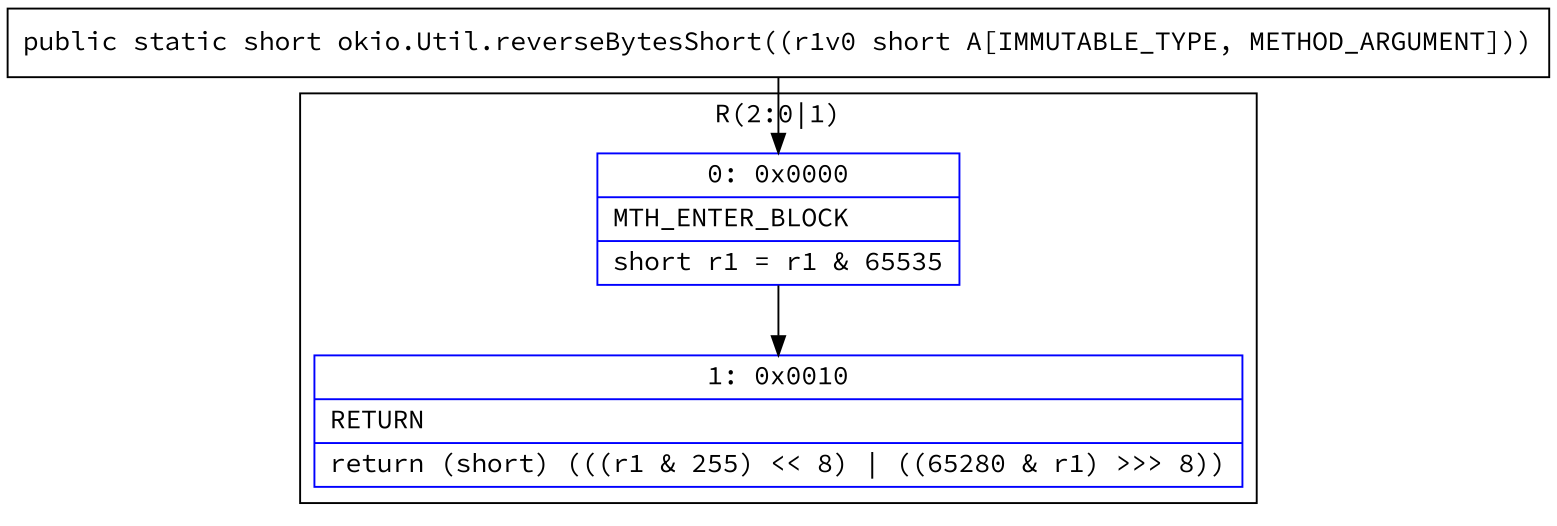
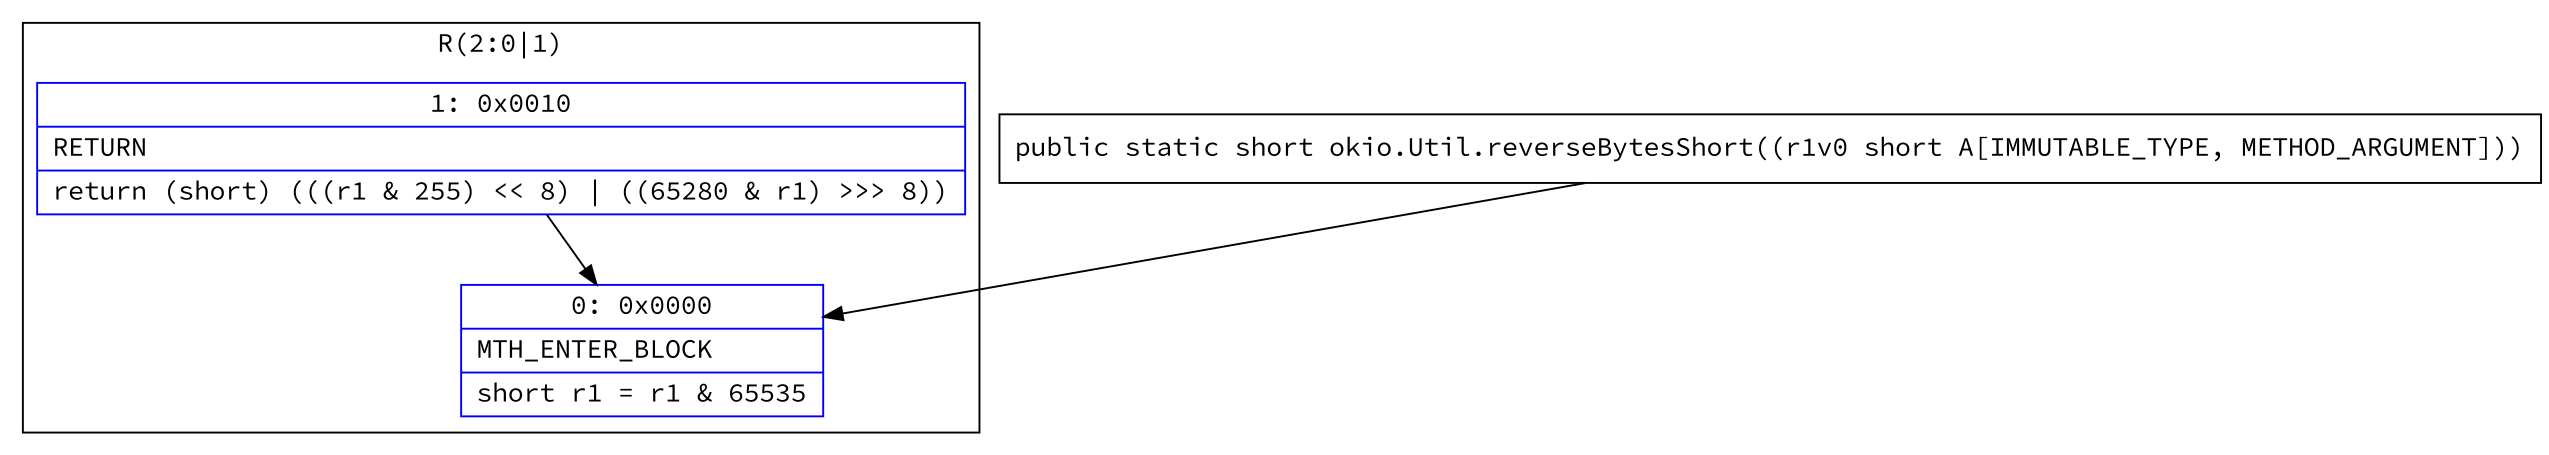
edge "0: 0x0000" -> "1: 0x0010": reversed
